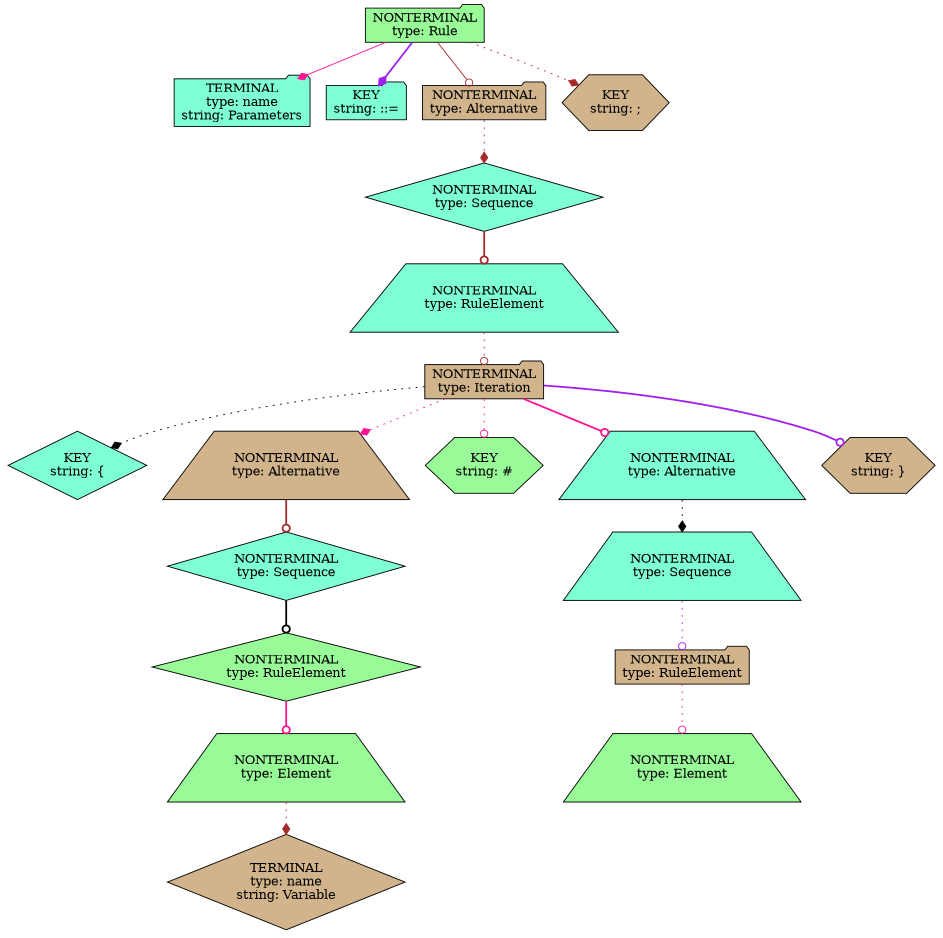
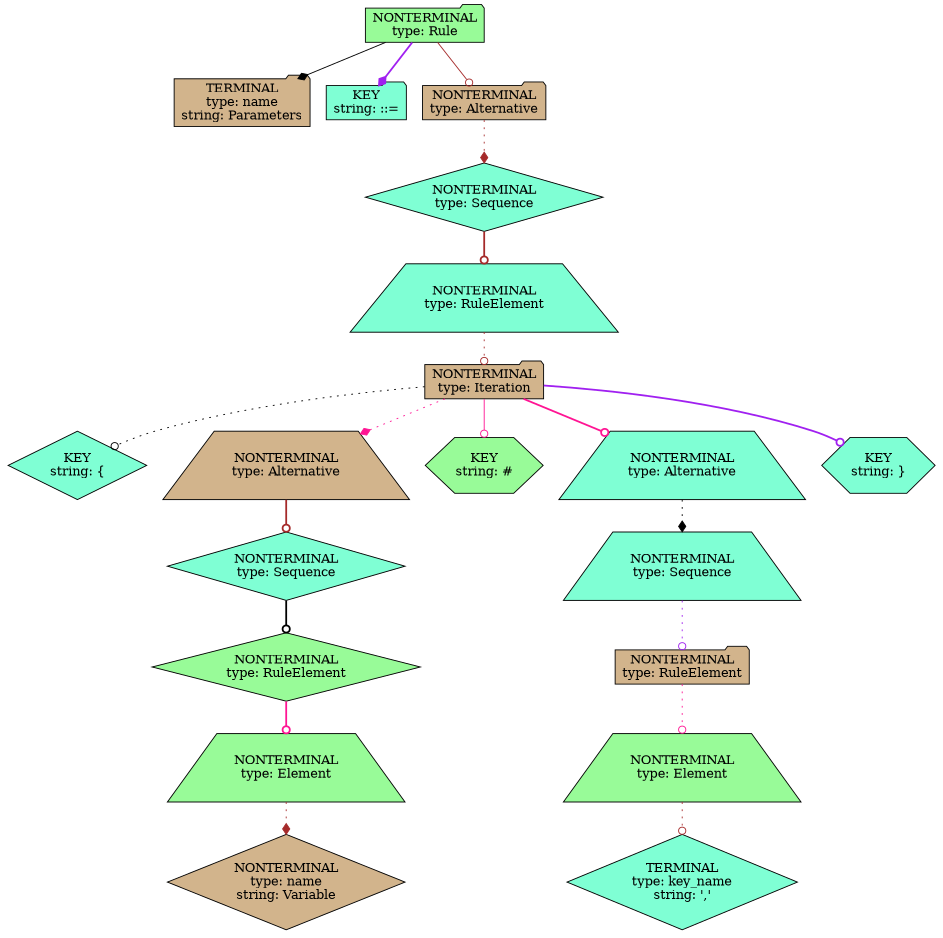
edge "NONTERMINAL type: Rule" -> "TERMINAL type: name string: Parameters": color deeppink -> black
node "TERMINAL type: name string: Parameters": fillcolor aquamarine -> tan
node "KEY string: ;": removed
edge "NONTERMINAL type: Iteration" -> "KEY string: {": arrowhead diamond -> odot
edge "NONTERMINAL type: Iteration" -> "KEY string: #": style dotted -> solid
node "KEY string: }": fillcolor tan -> aquamarine
node "TERMINAL type: name string: Variable": label "TERMINAL type: name string: Variable" -> "NONTERMINAL type: name string: Variable"
node "TERMINAL type: key_name string: ','": added
